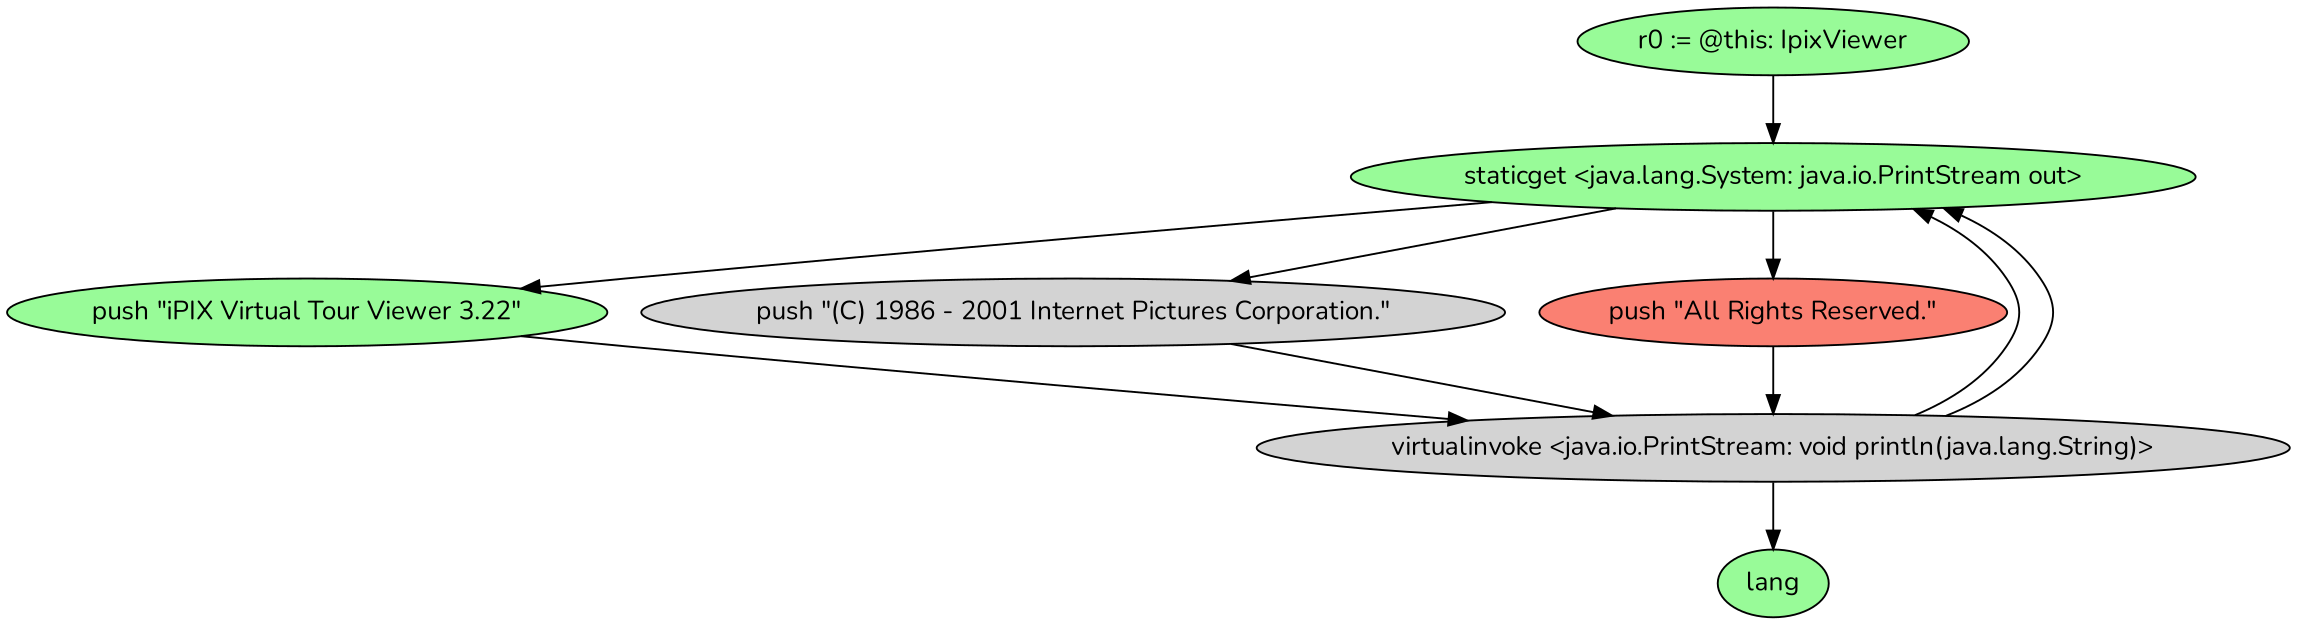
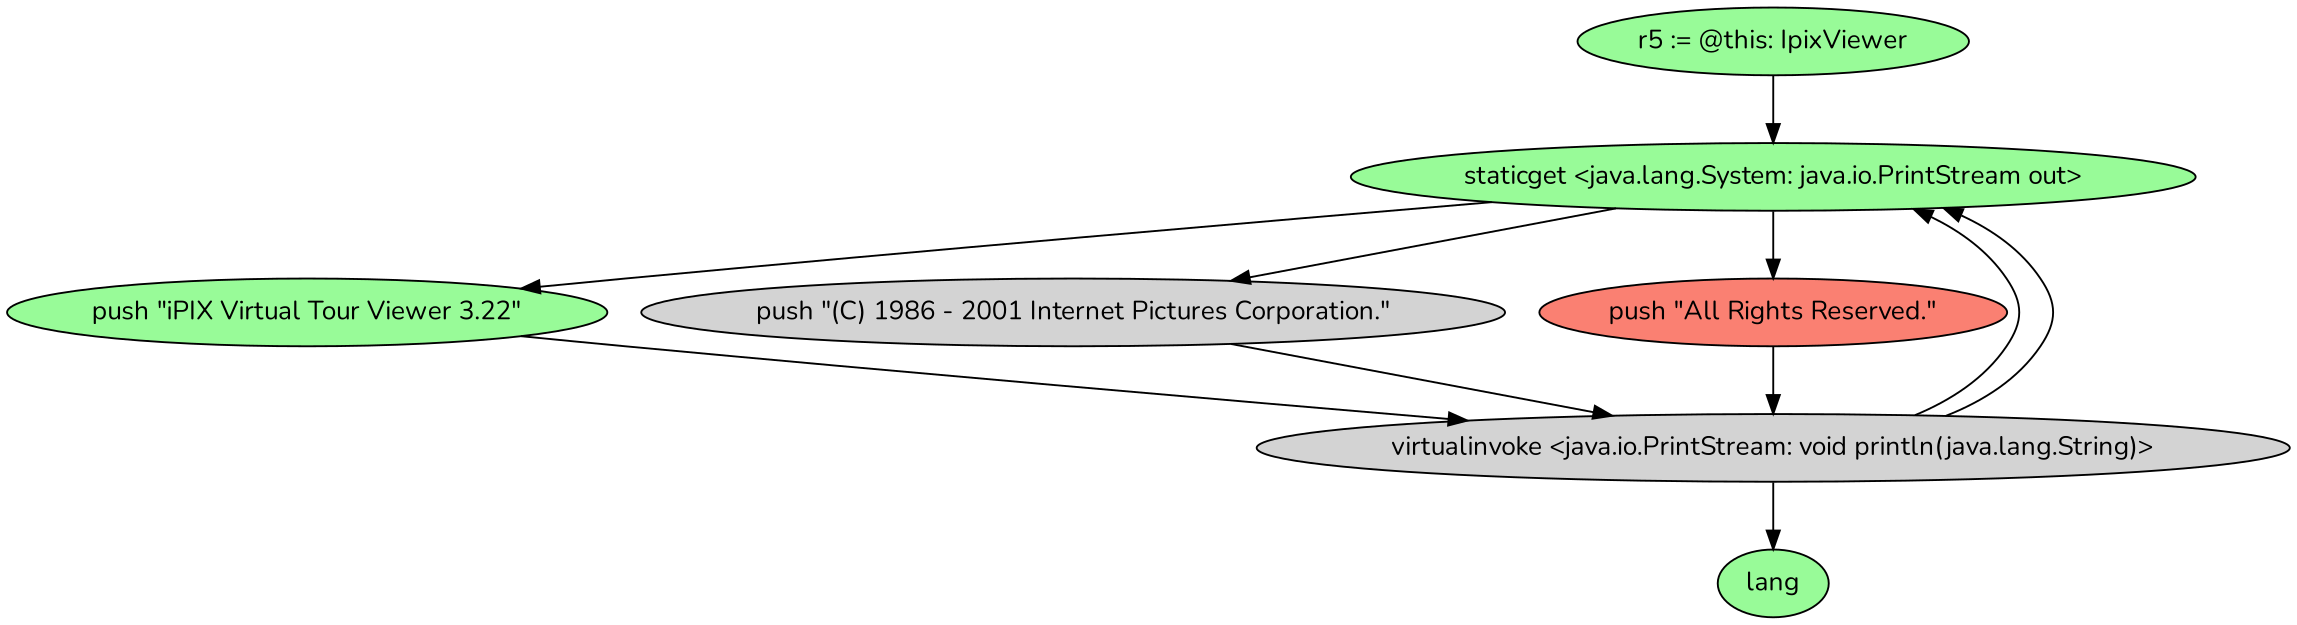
node "r0 := @this: IpixViewer": label "r0 := @this: IpixViewer" -> "r5 := @this: IpixViewer"
